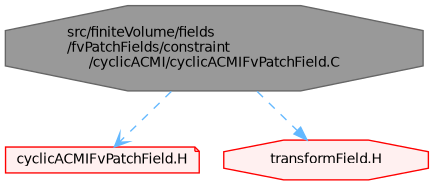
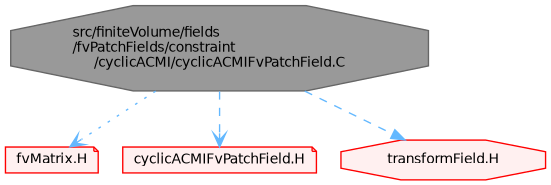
node "fvMatrix.H": added
